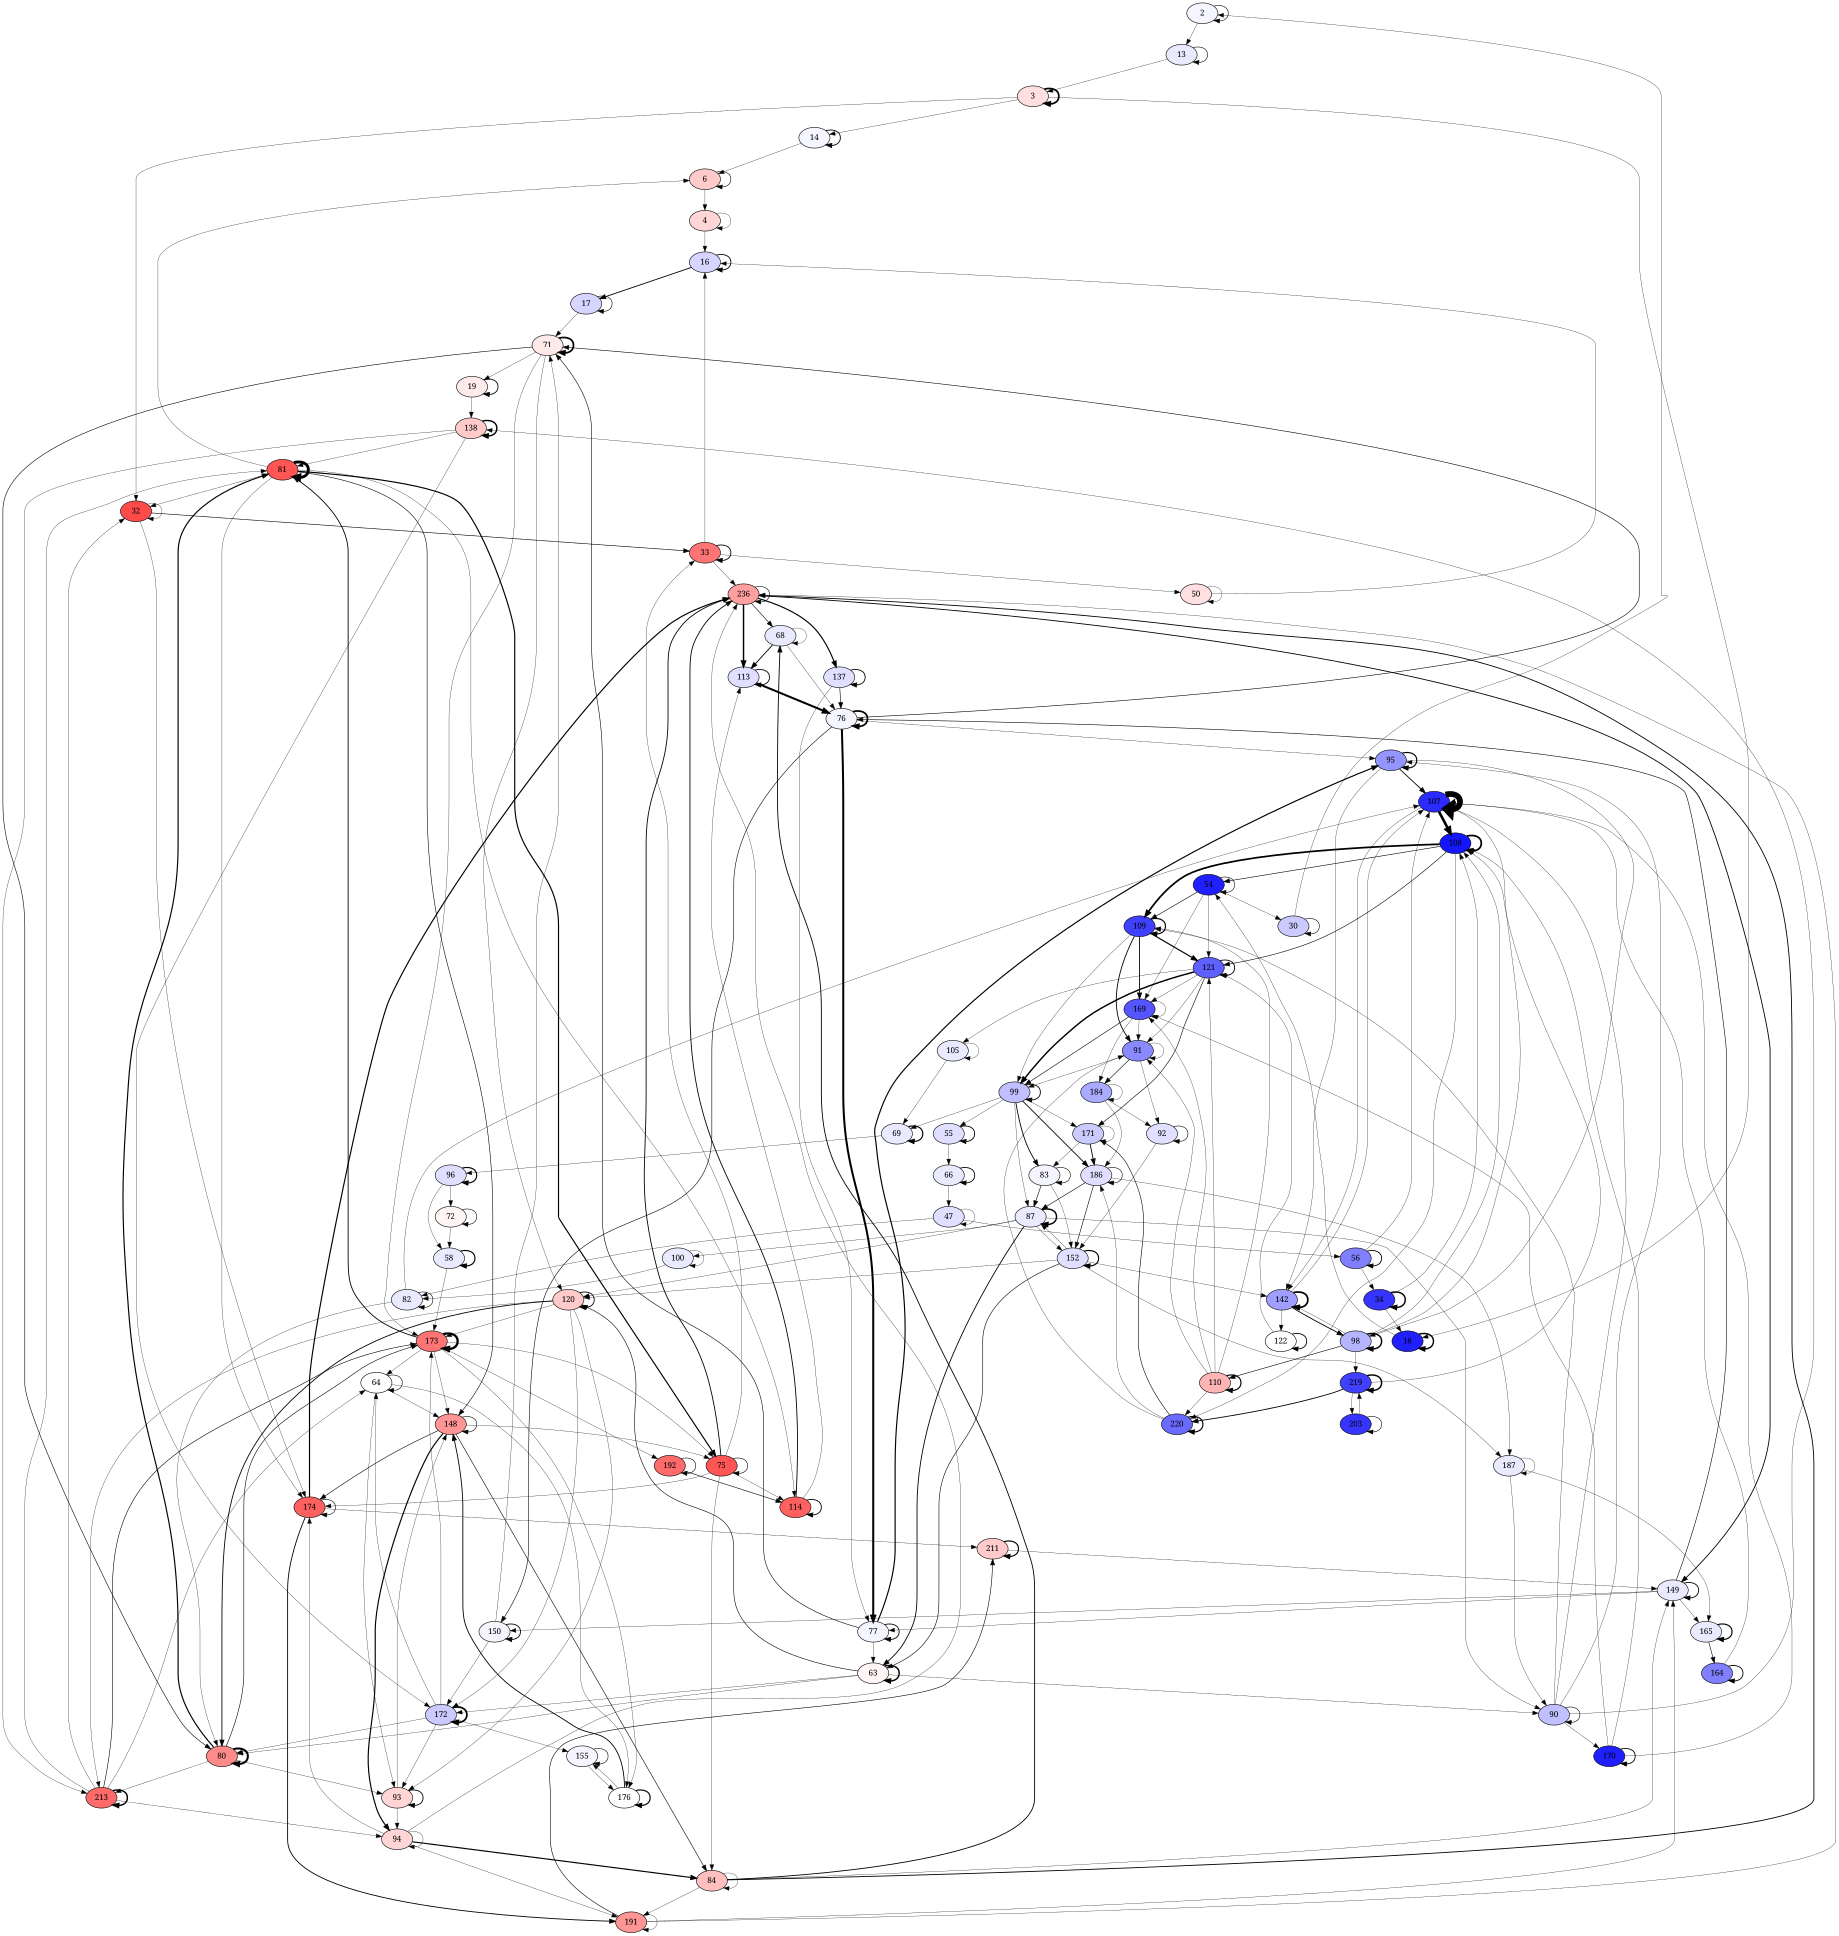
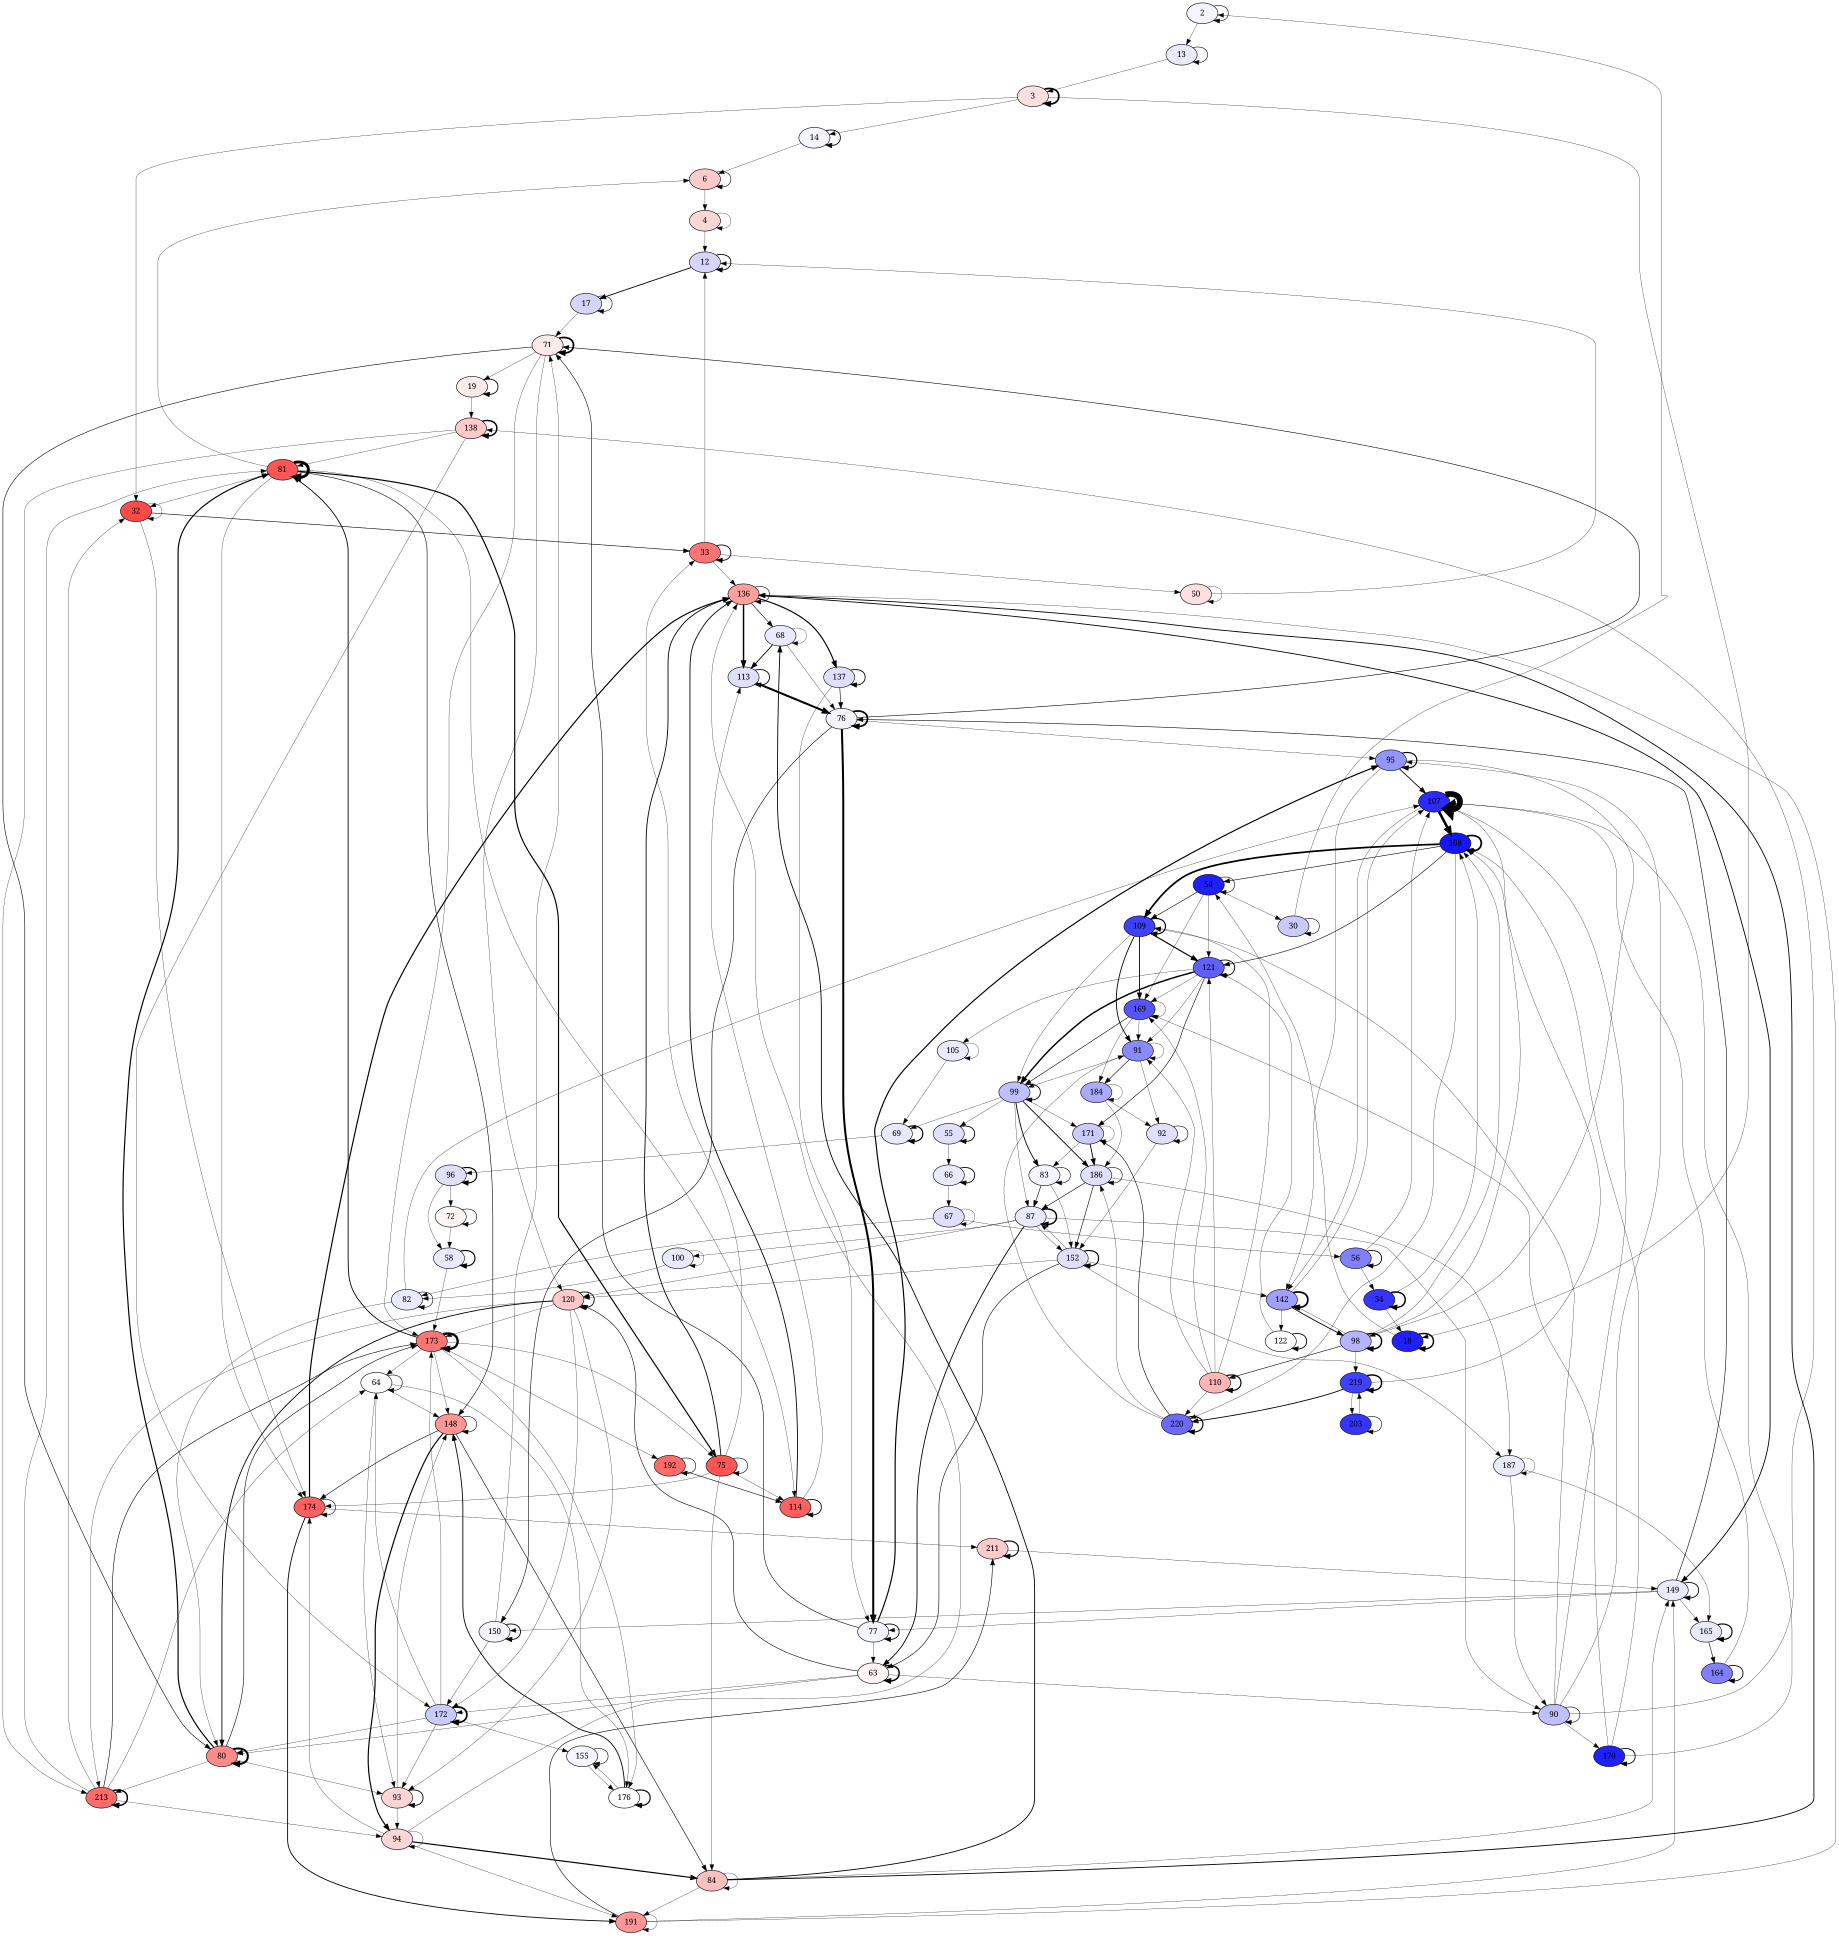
node "16": label "16" -> "12"
node "236": label "236" -> "136"
node "47": label "47" -> "67"
edge "148" -> "75": removed
